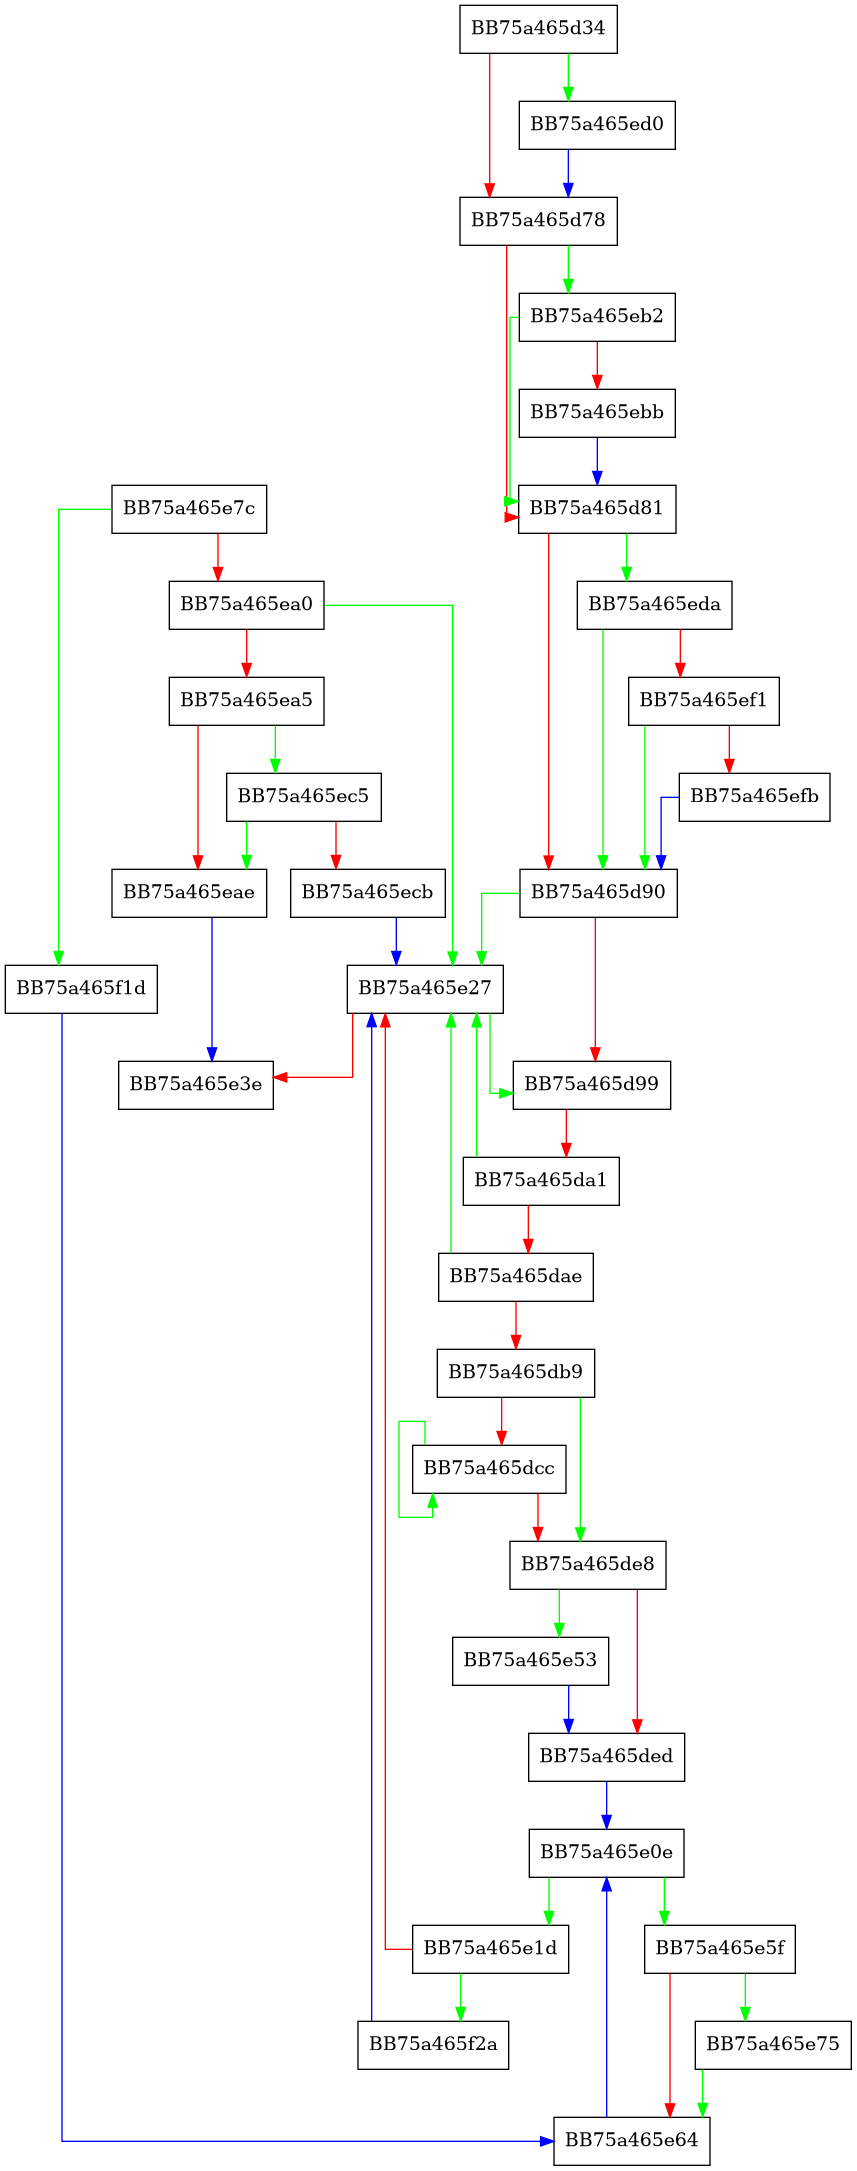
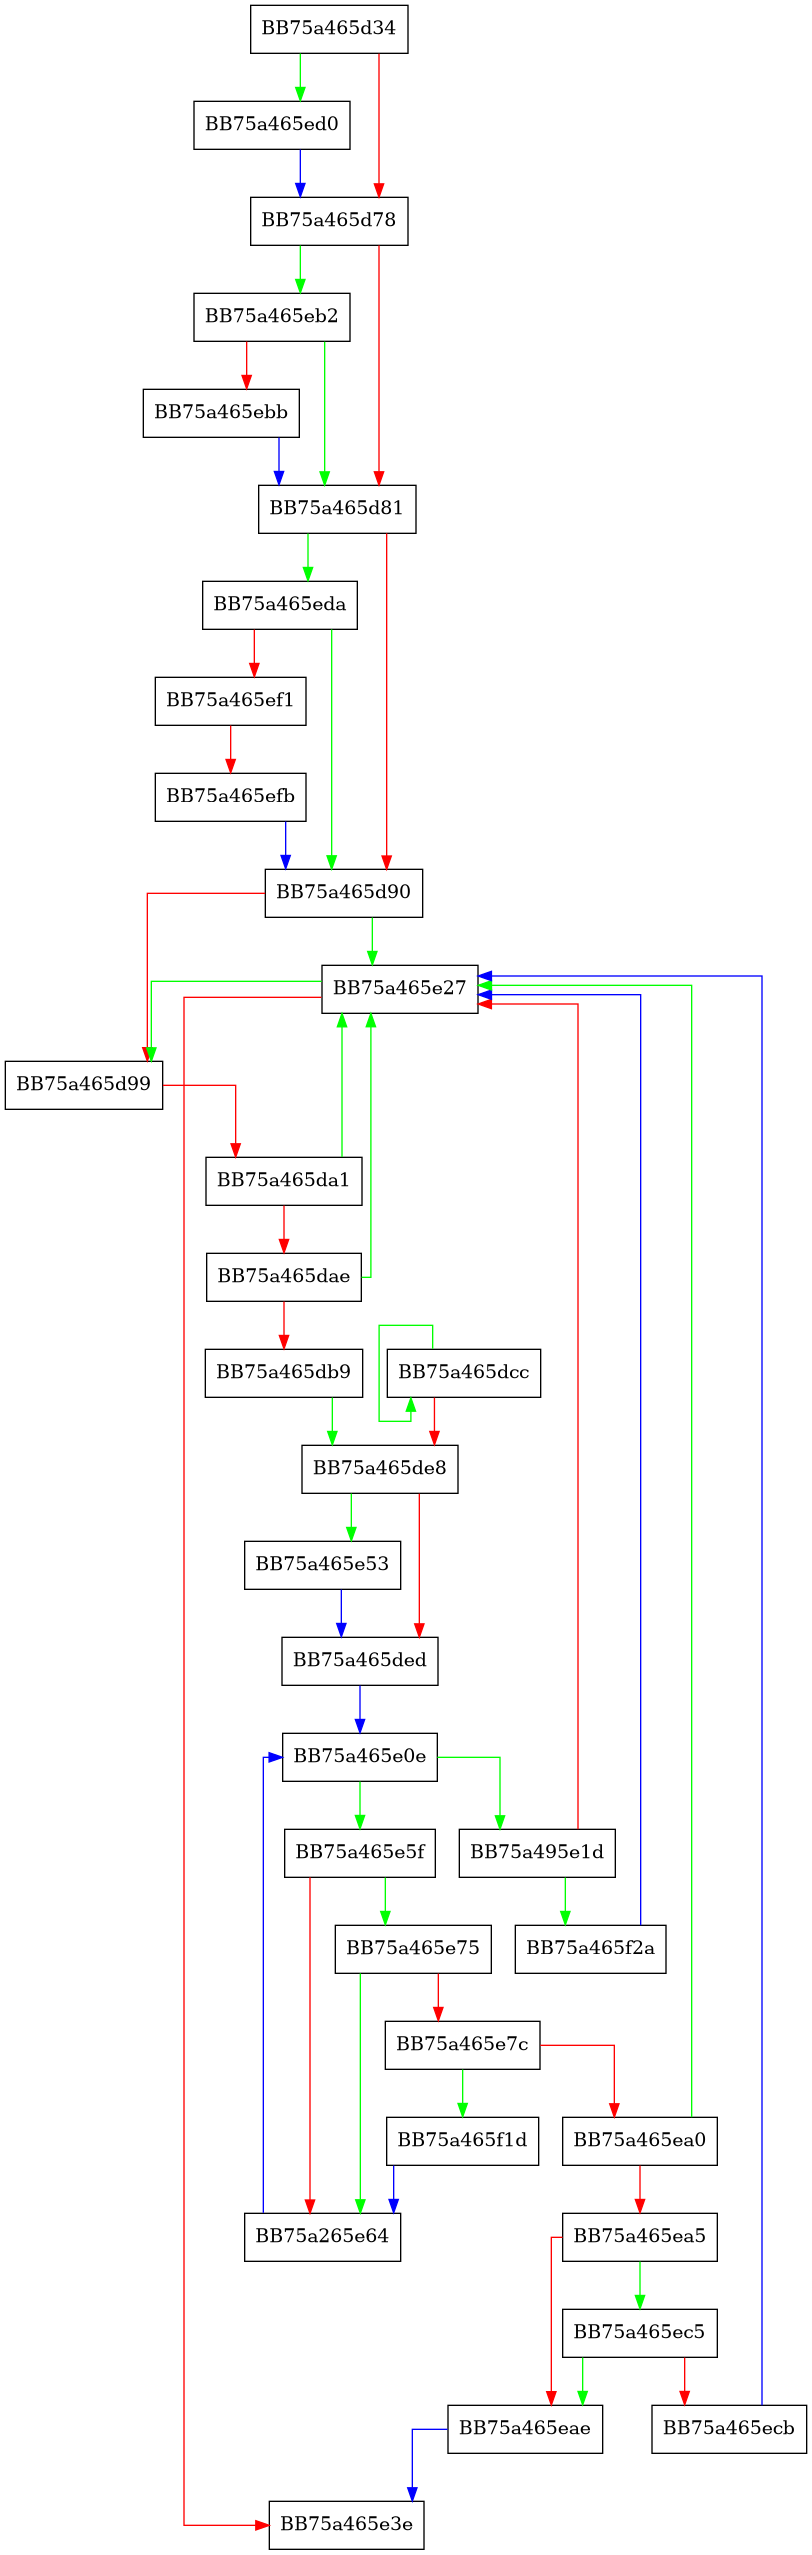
edge "BB75a465ef1" -> "BB75a465d90": removed
edge "BB75a465db9" -> "BB75a465dcc": removed
node "BB75a465e1d": label "BB75a465e1d" -> "BB75a495e1d"
edge "BB75a465e75" -> "BB75a465e7c": added
node "BB75a465e64": label "BB75a465e64" -> "BB75a265e64"
